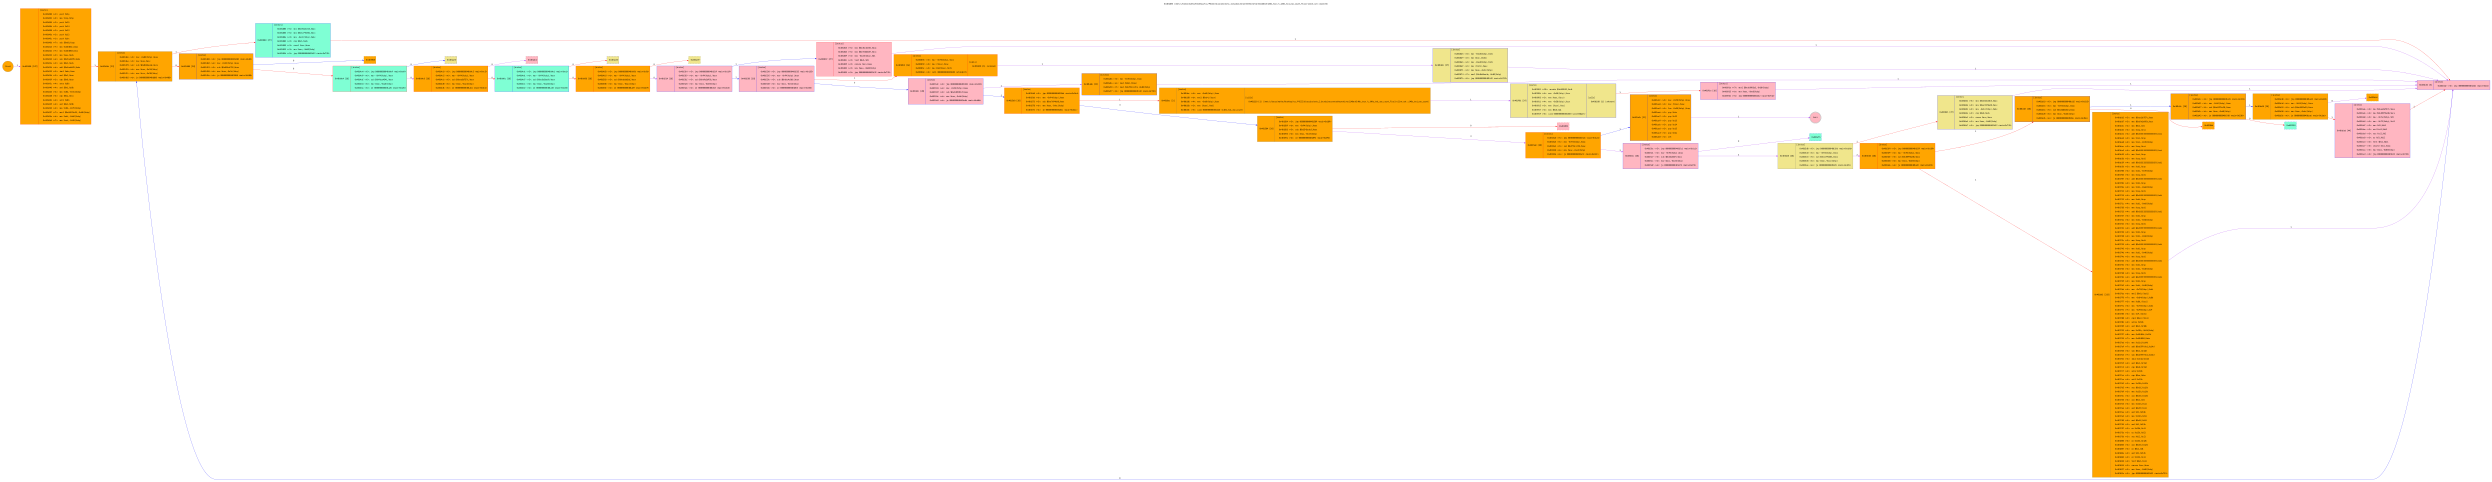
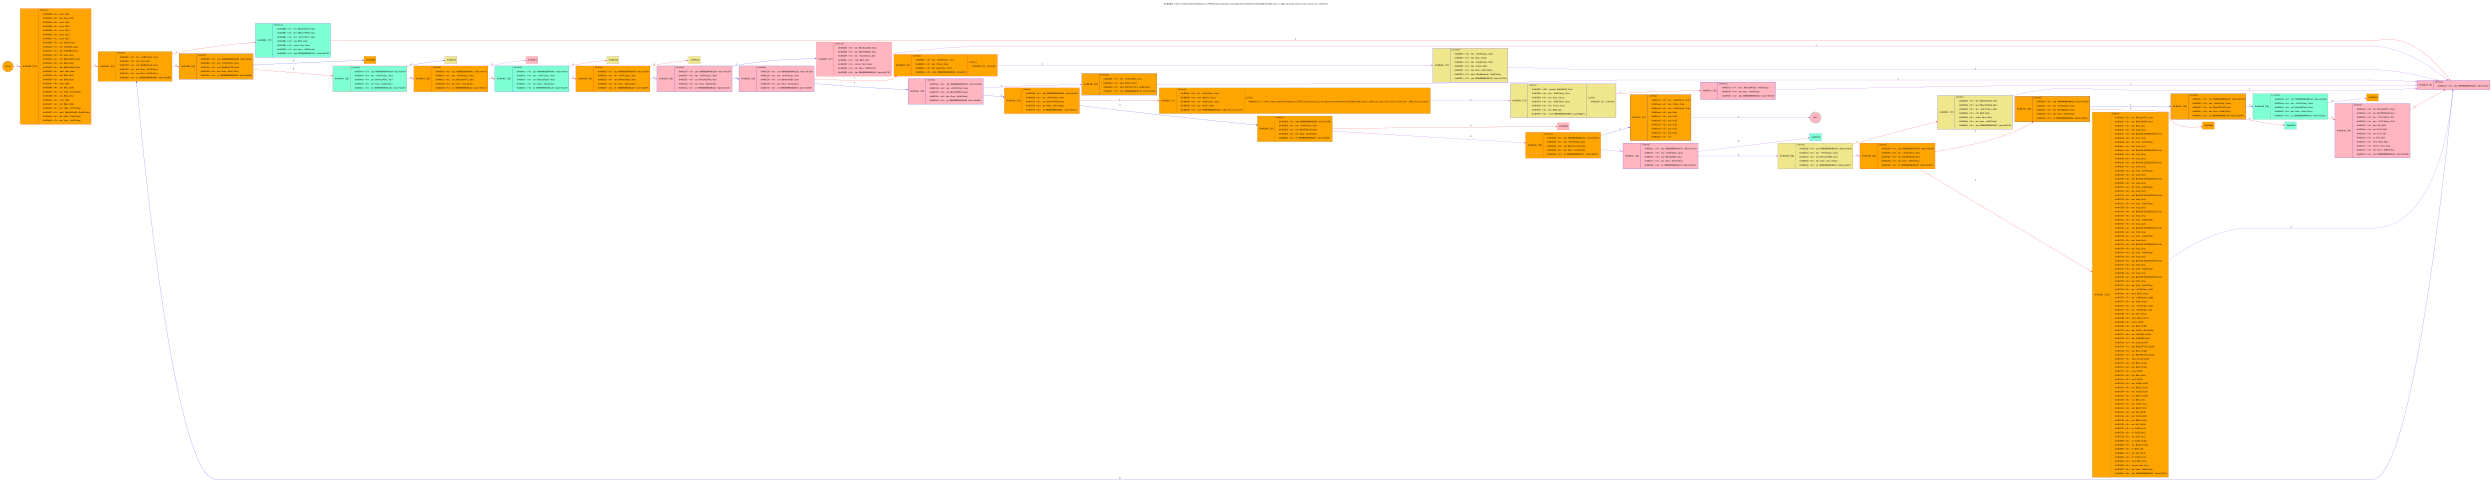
node "0x401648 [28]": fillcolor orange -> aquamarine
